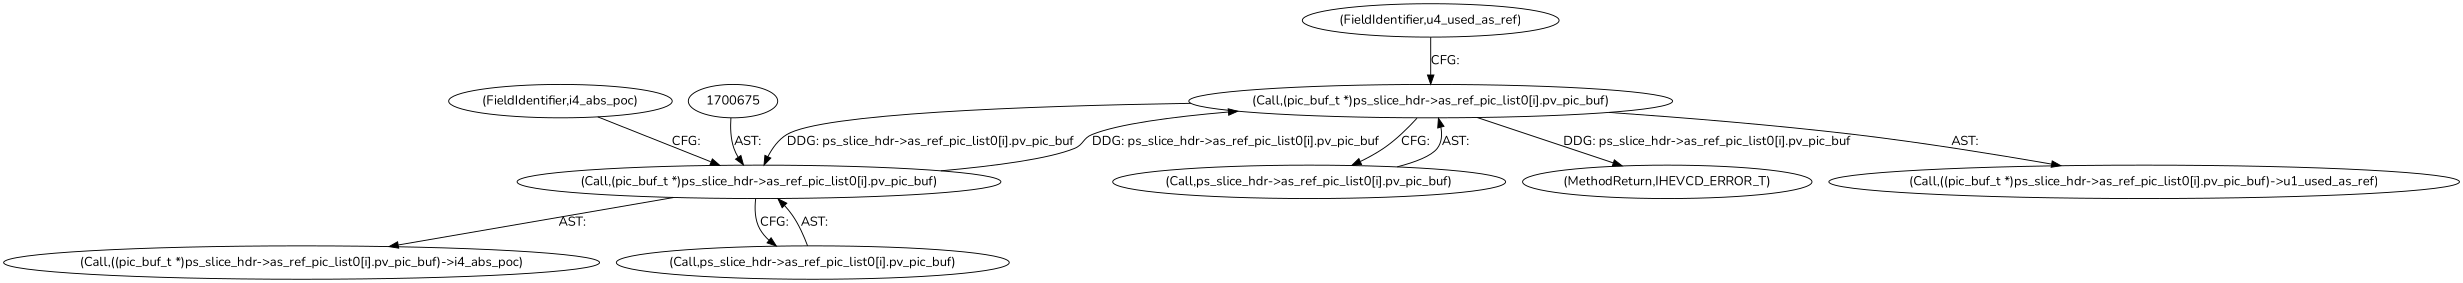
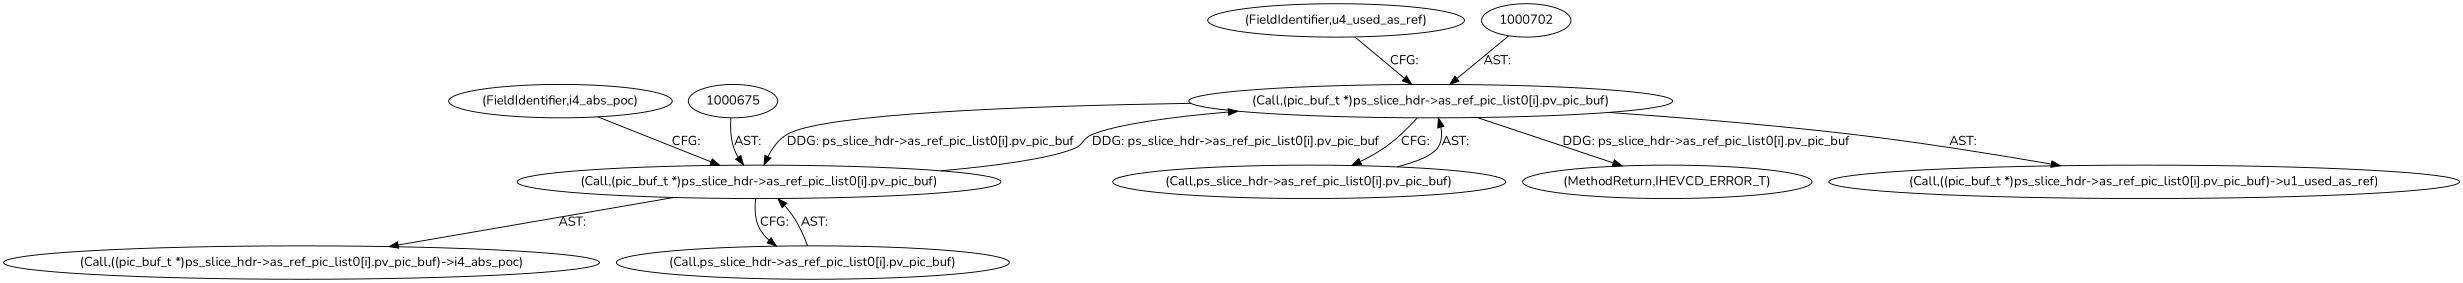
node "1000702": added
node "1700675": label "1700675" -> "1000675"
